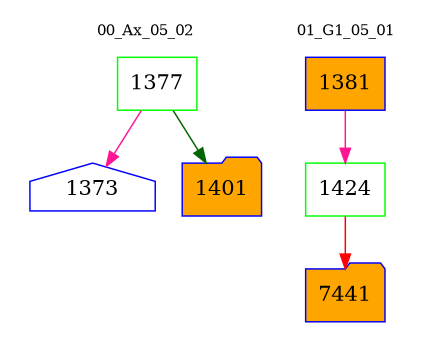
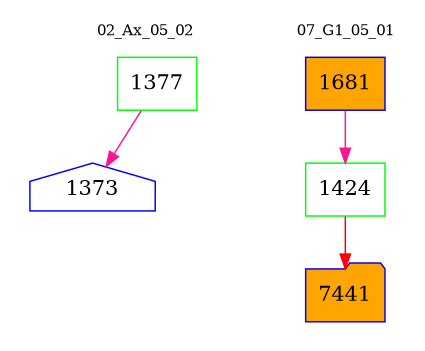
cluster "00_Ax_05_02": label "00_Ax_05_02" -> "02_Ax_05_02"
cluster "01_G1_05_01": label "01_G1_05_01" -> "07_G1_05_01"
node "1381": label "1381" -> "1681"
node "1401": removed
